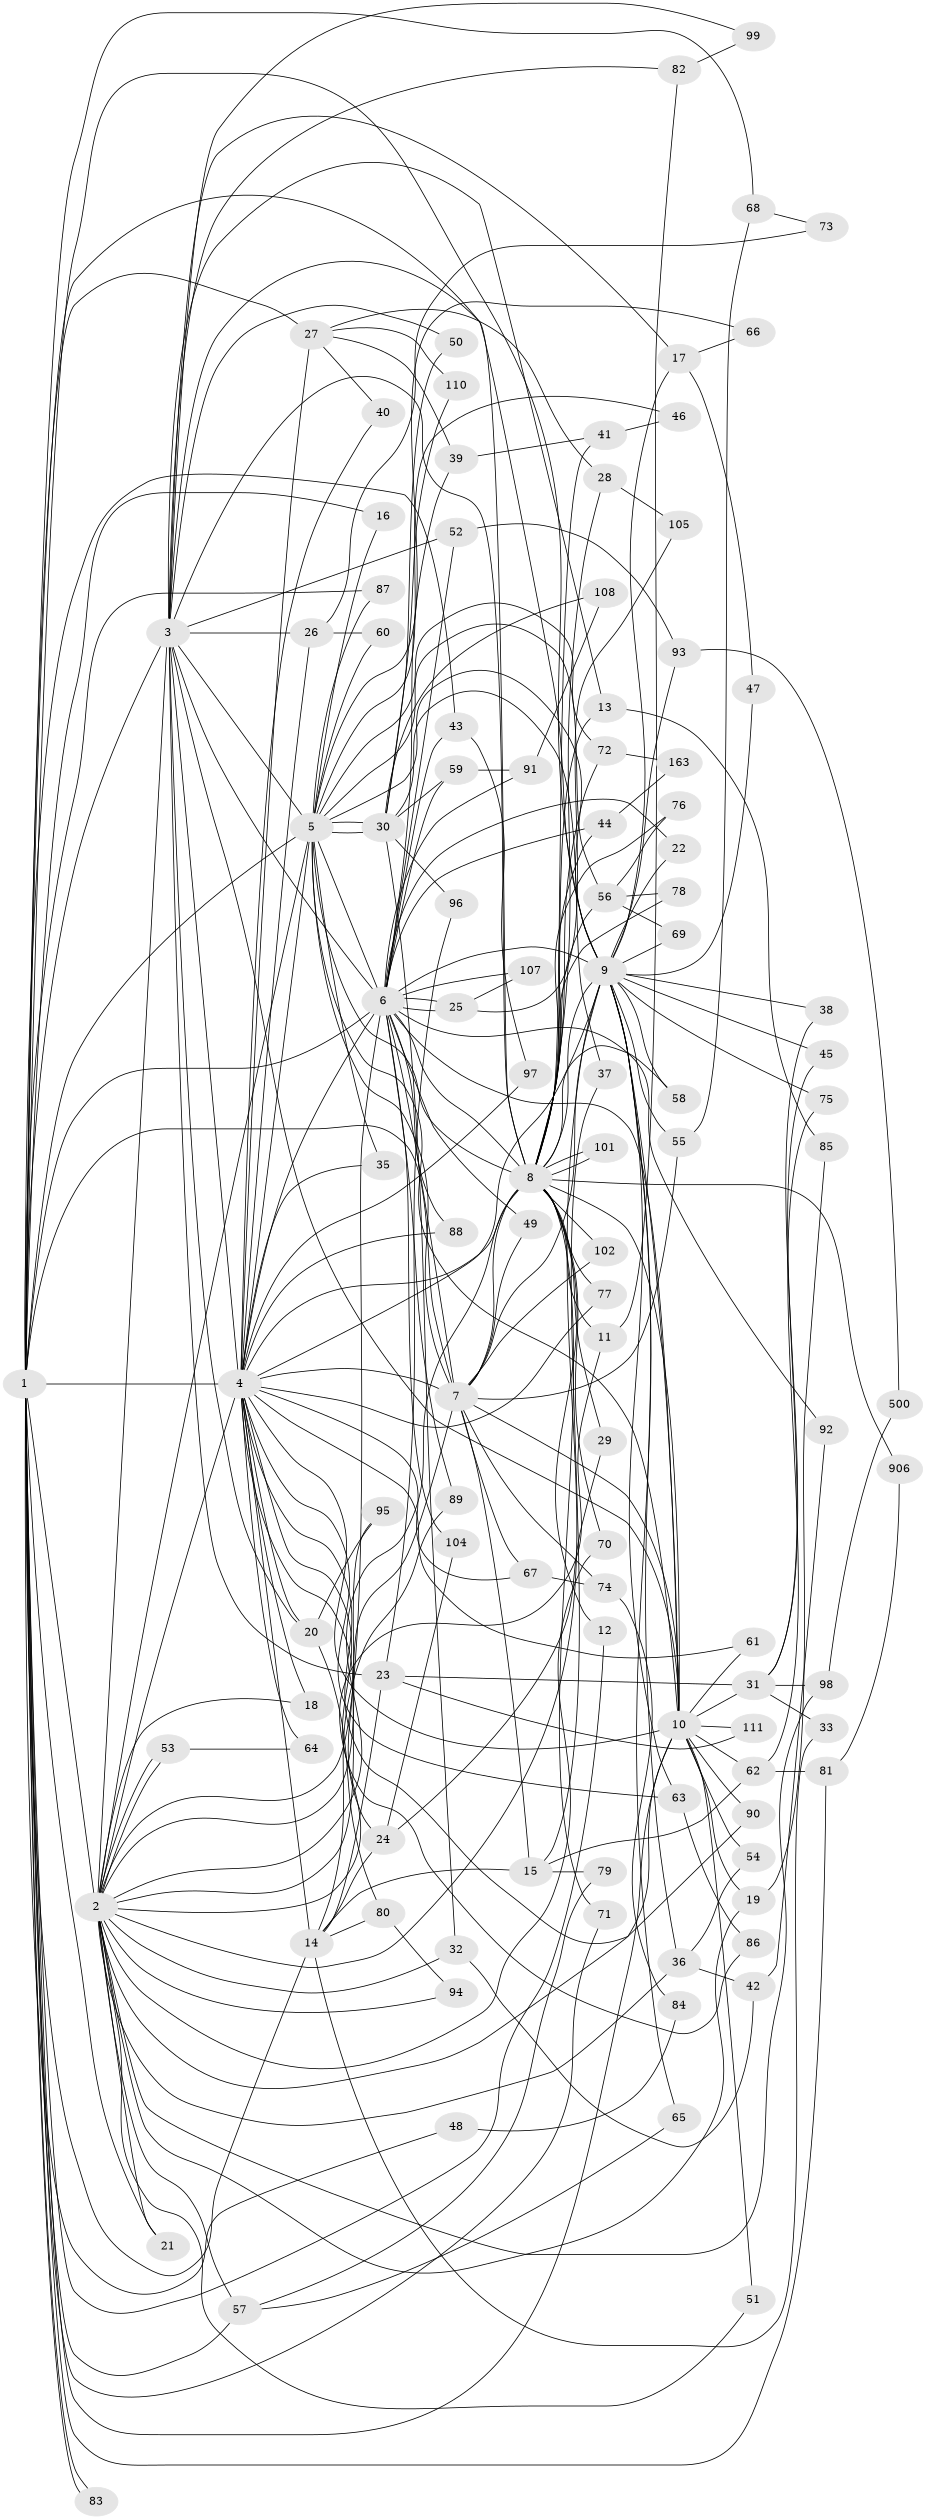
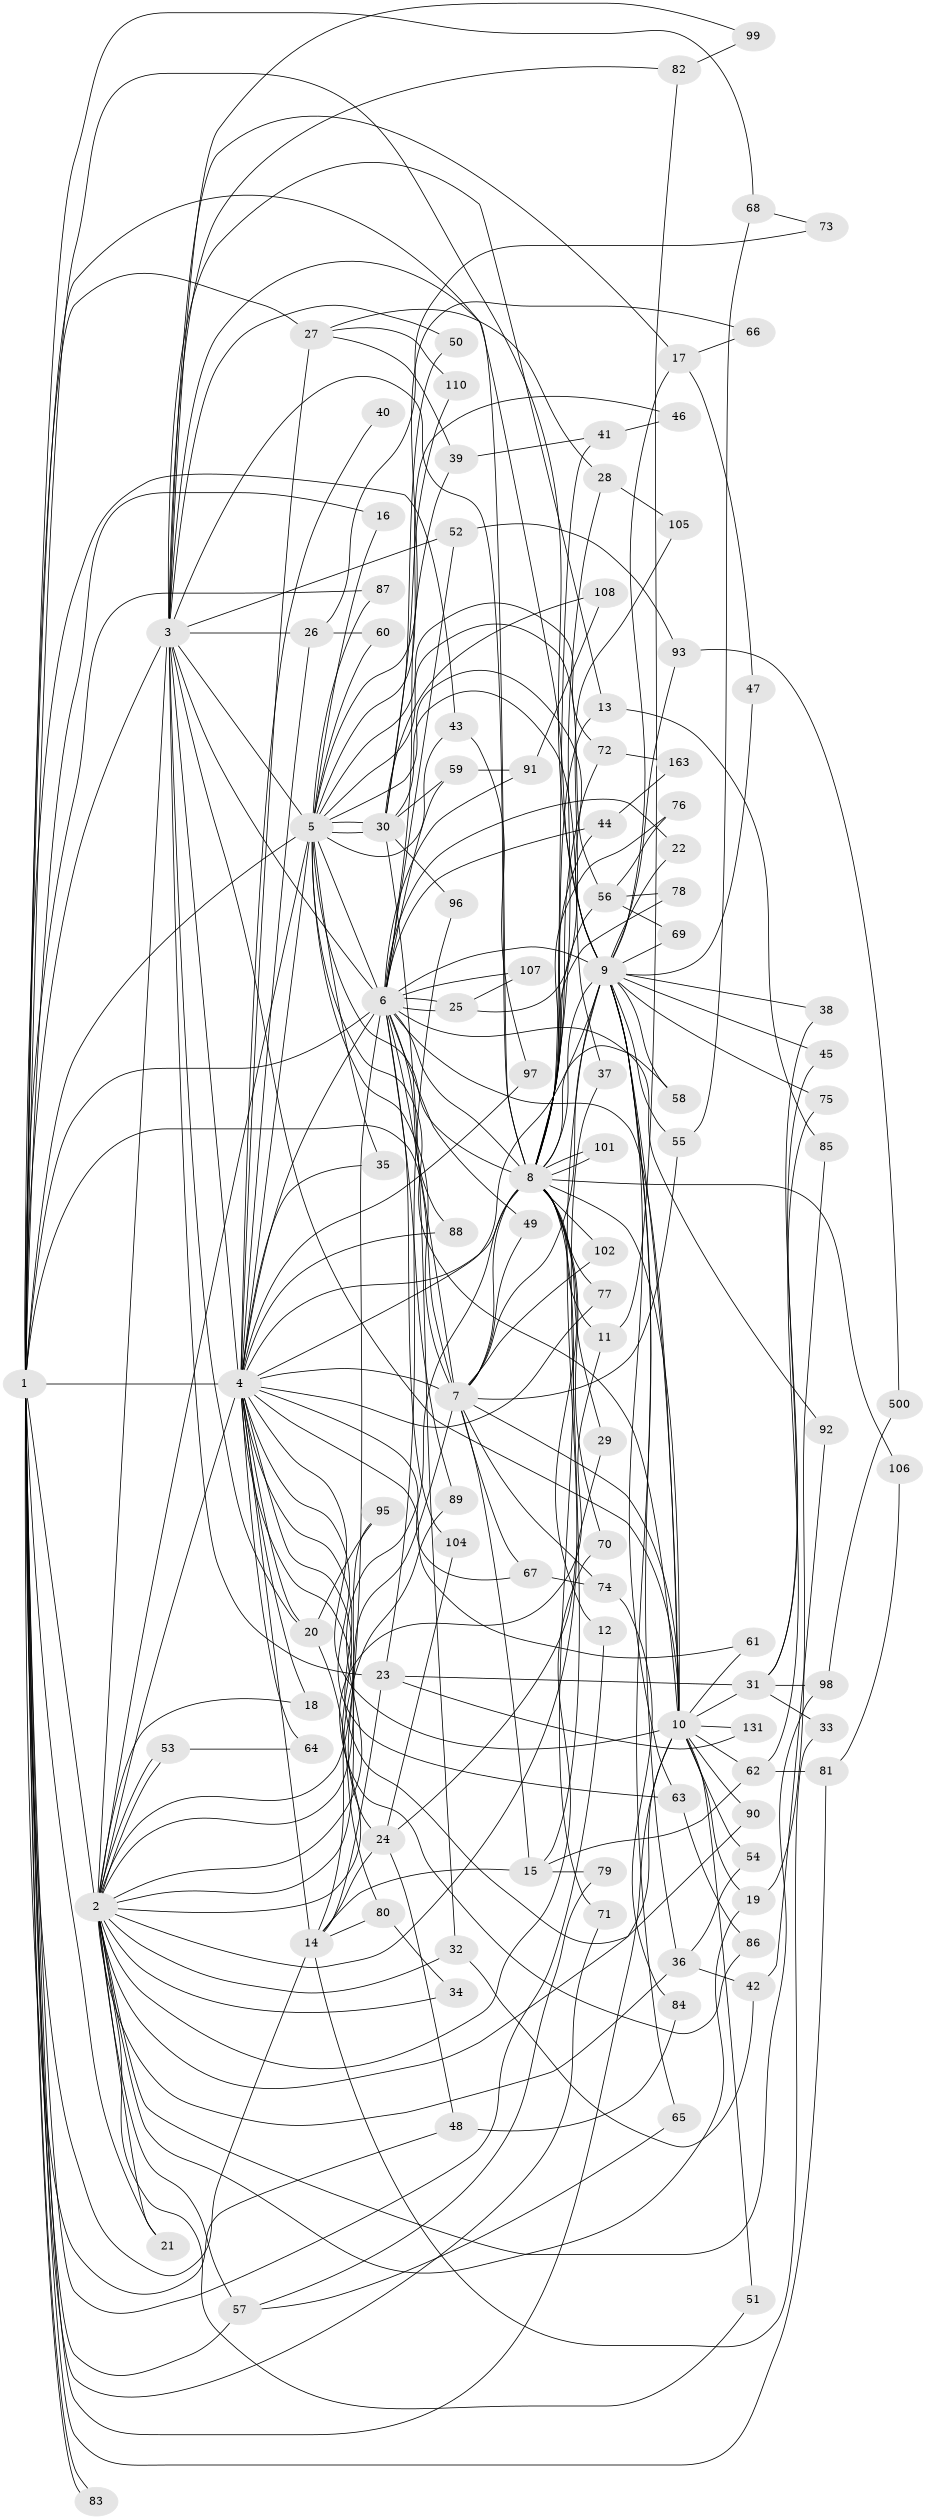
edge "27" -- "40": removed
edge "43" -- "6": now "43" -- "5"
node "906": label "906" -> "106"
node "111": label "111" -> "131"
edge "24" -- "48": added
node "94": label "94" -> "34"
